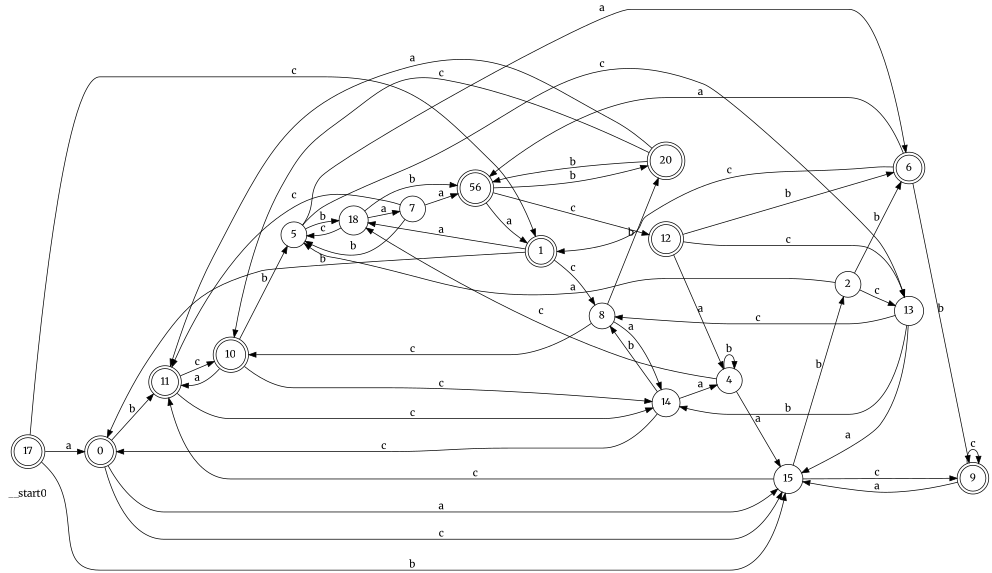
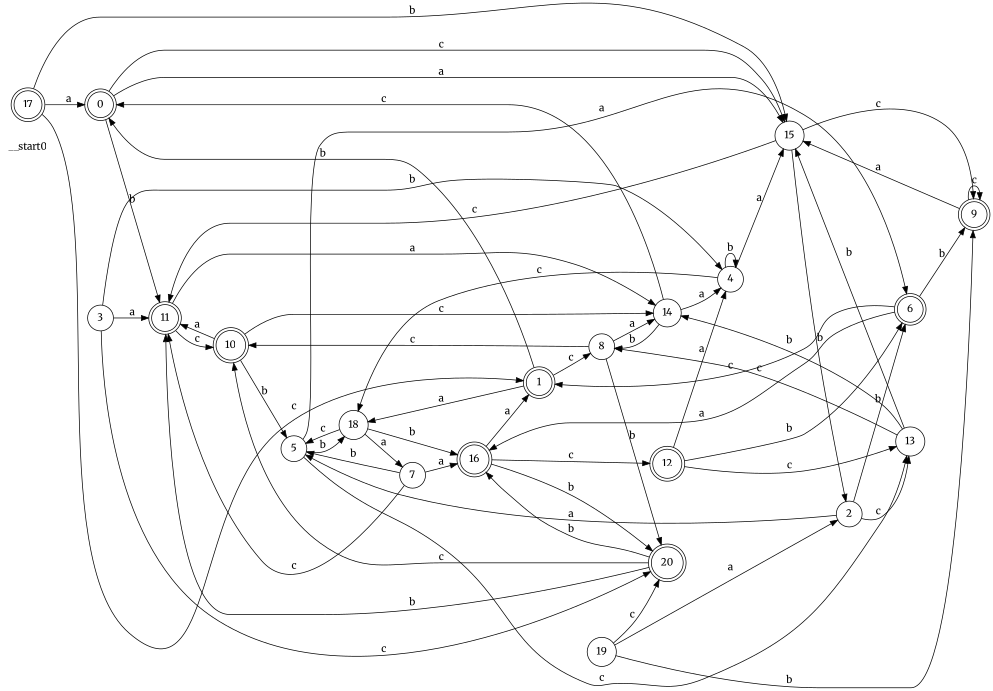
edge "20" -> "11": label "a" -> "b"
node "56": label "56" -> "16"
node "3": added
edge "11" -> "14": label "c" -> "a"
edge "13" -> "15": label "a" -> "b"
node "19": added
